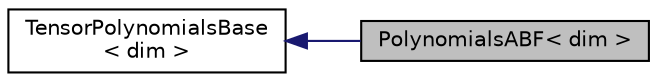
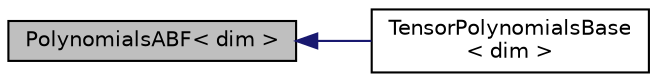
edge "PolynomialsABF< dim >" -> "TensorPolynomialsBase < dim >": reversed
